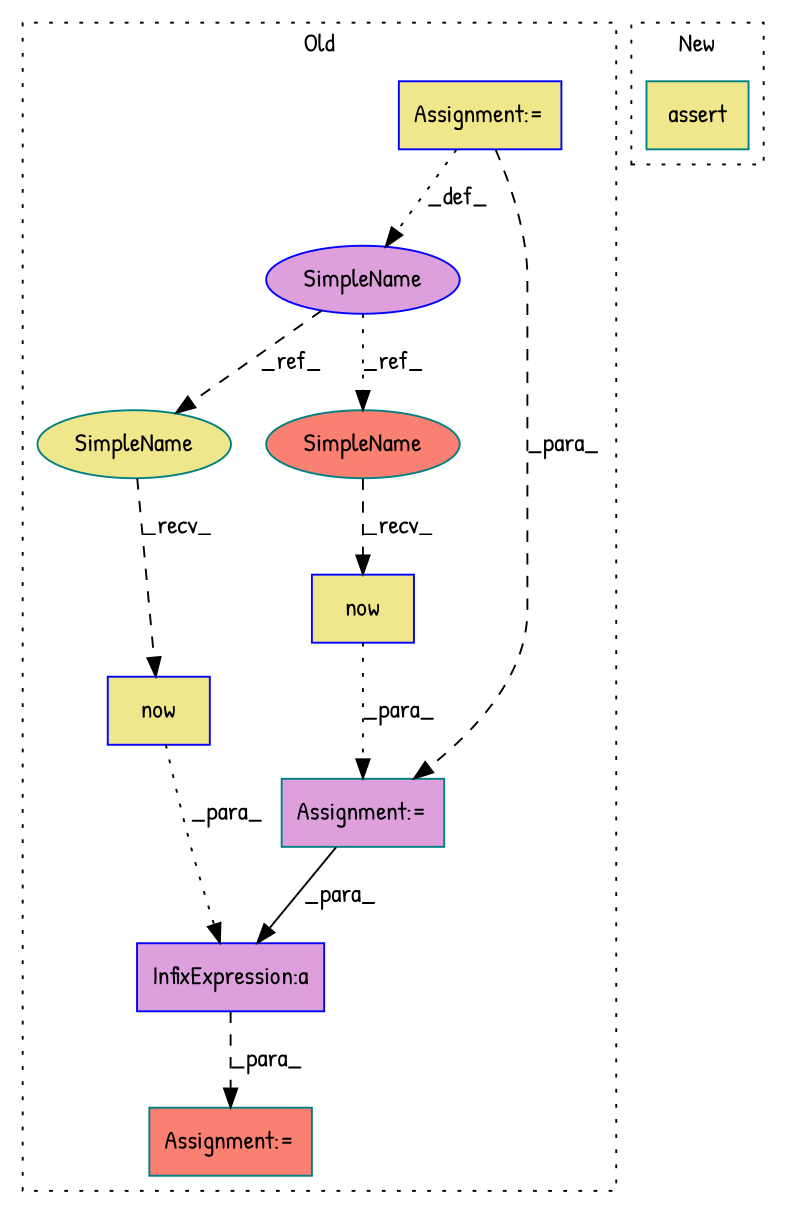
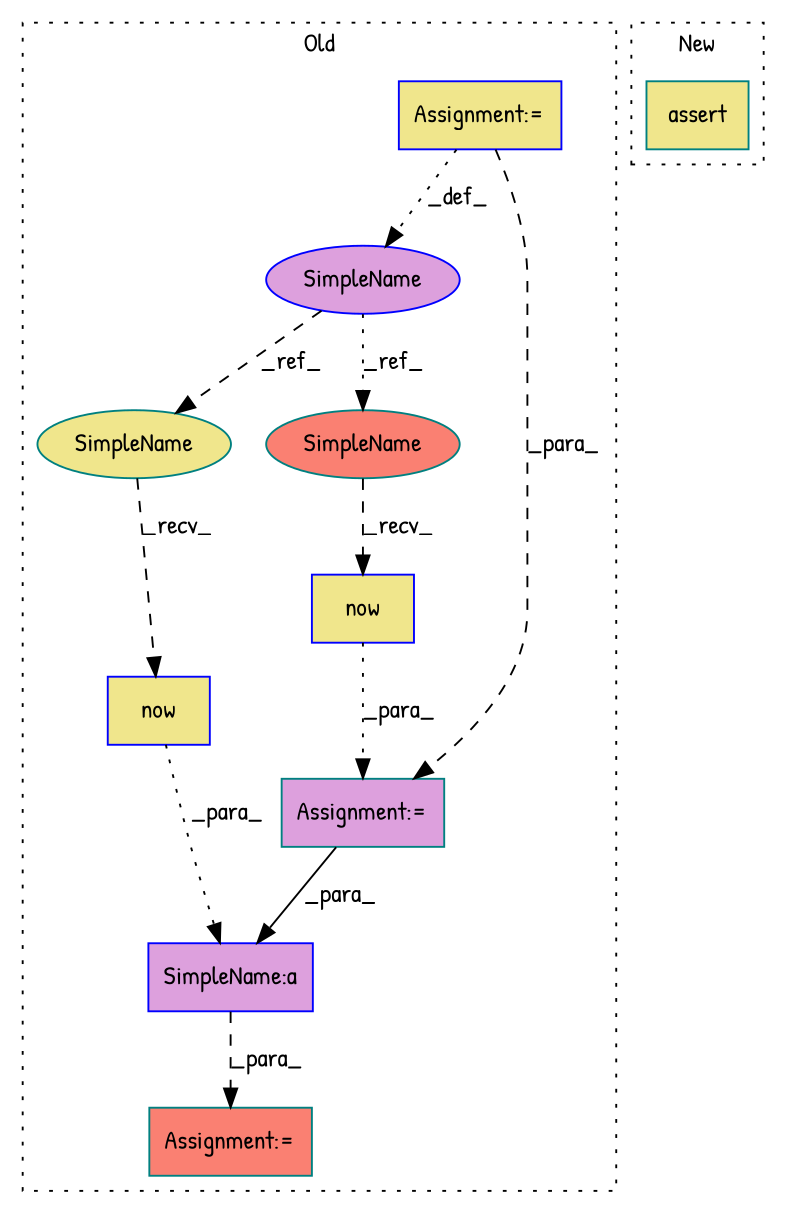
node "InfixExpression:a": label "InfixExpression:a" -> "SimpleName:a"
